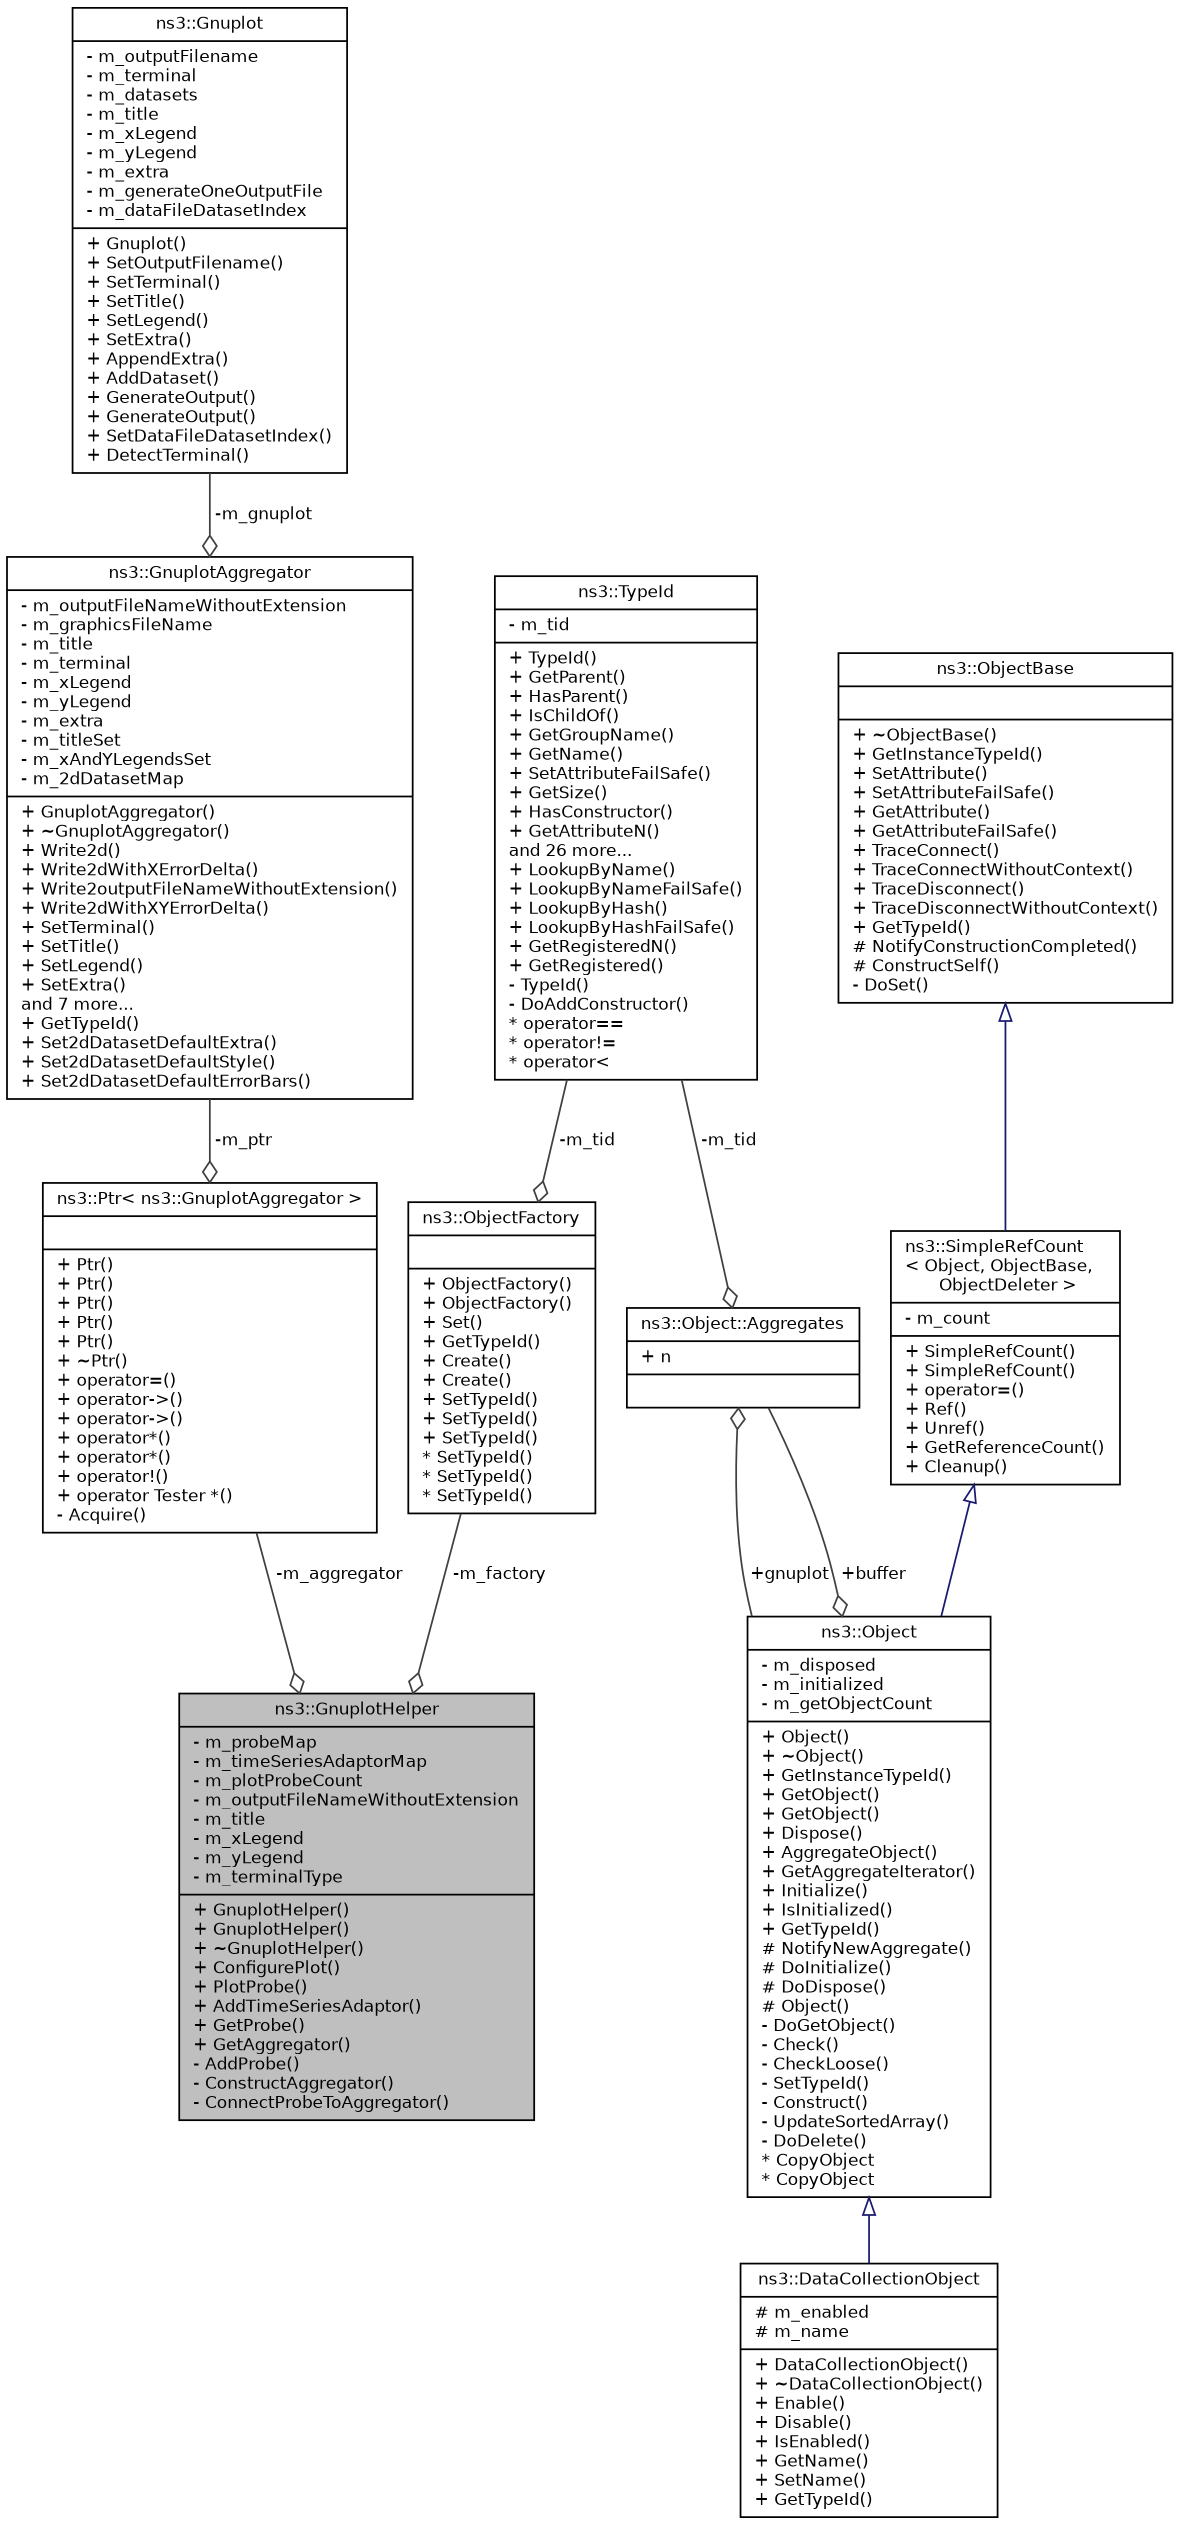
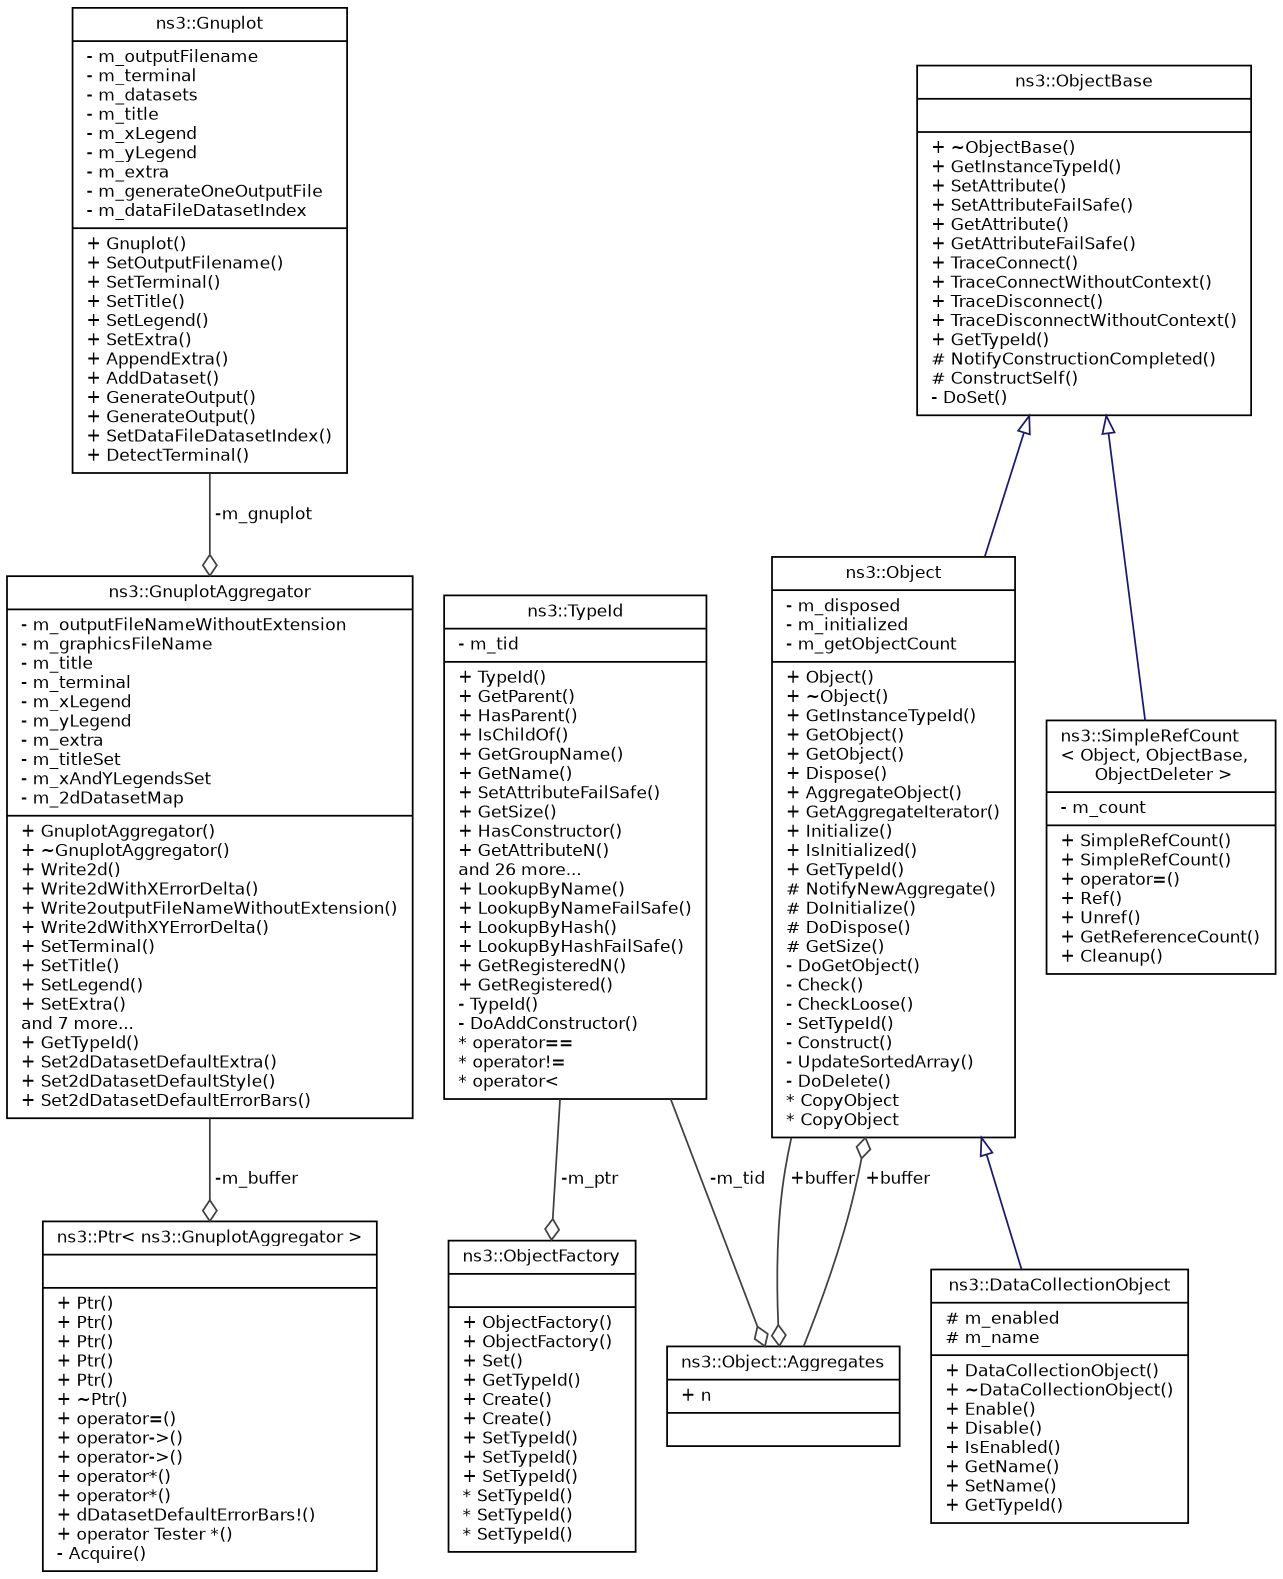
edge "ns3::GnuplotAggregator" -> "ns3::Ptr< ns3::GnuplotAggregator >": label " -m_ptr" -> " -m_buffer"
edge "ns3::TypeId" -> "ns3::ObjectFactory": label " -m_tid" -> " -m_ptr"
node "ns3::Ptr< ns3::GnuplotAggregator >": text "+ operator!()" -> "+ dDatasetDefaultErrorBars!()"
edge "ns3::Object" -> "ns3::SimpleRefCount": now "ns3::Object" -> "ns3::ObjectBase"
edge "ns3::Object" -> "ns3::Object::Aggregates": label " +gnuplot" -> " +buffer"
node "ns3::GnuplotHelper": removed
node "ns3::Object": text "# Object()" -> "# GetSize()"
